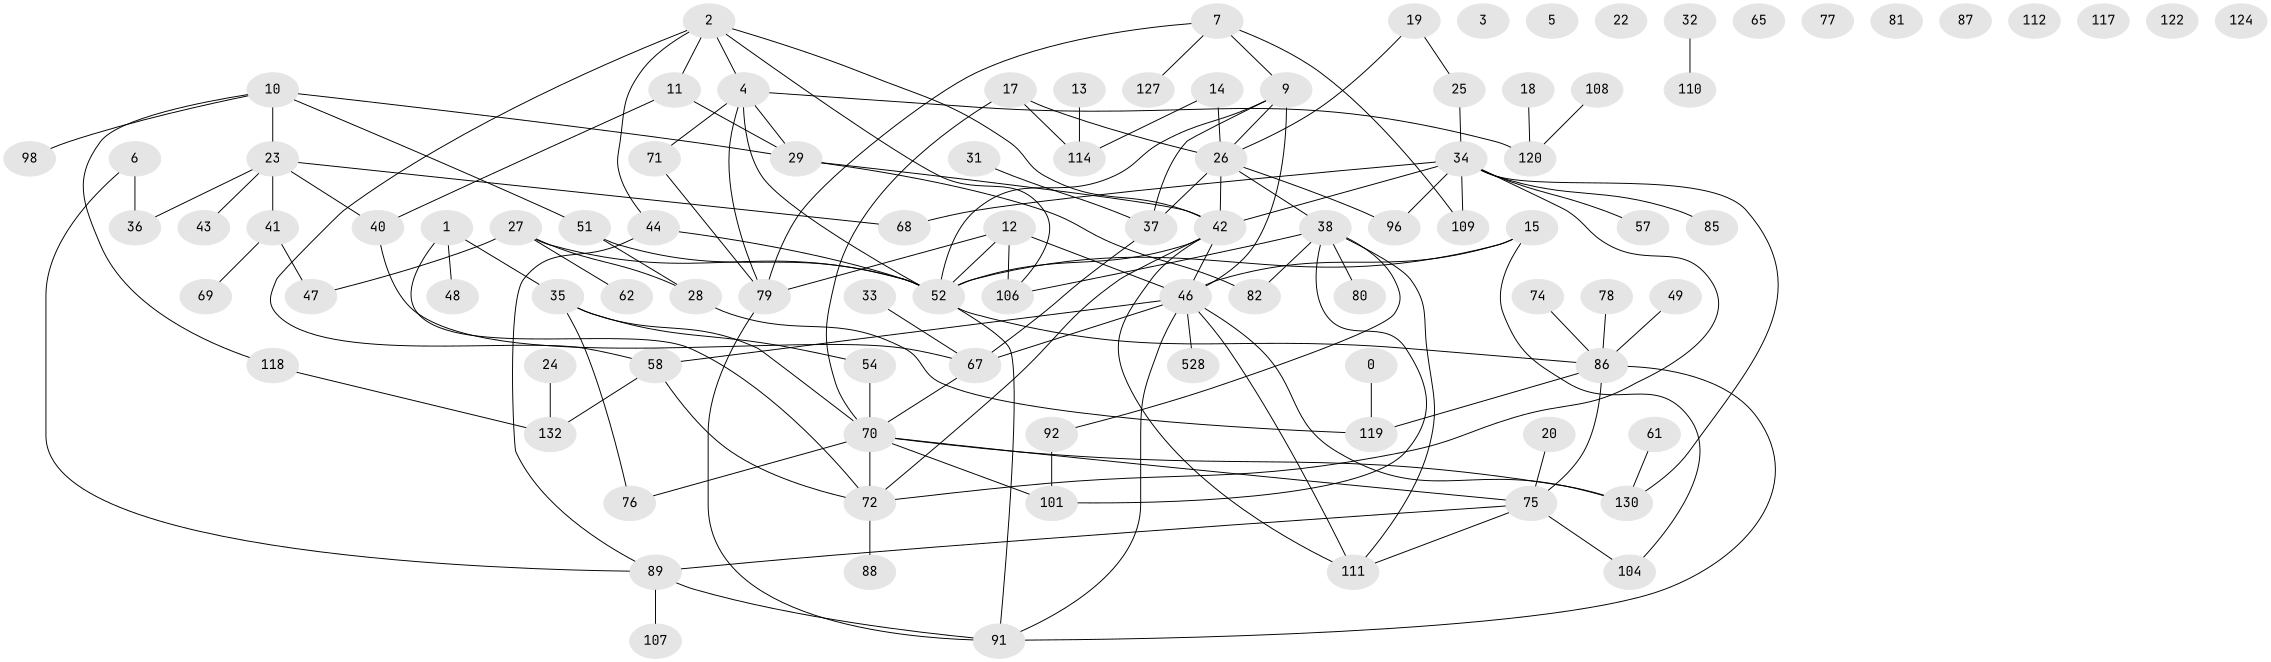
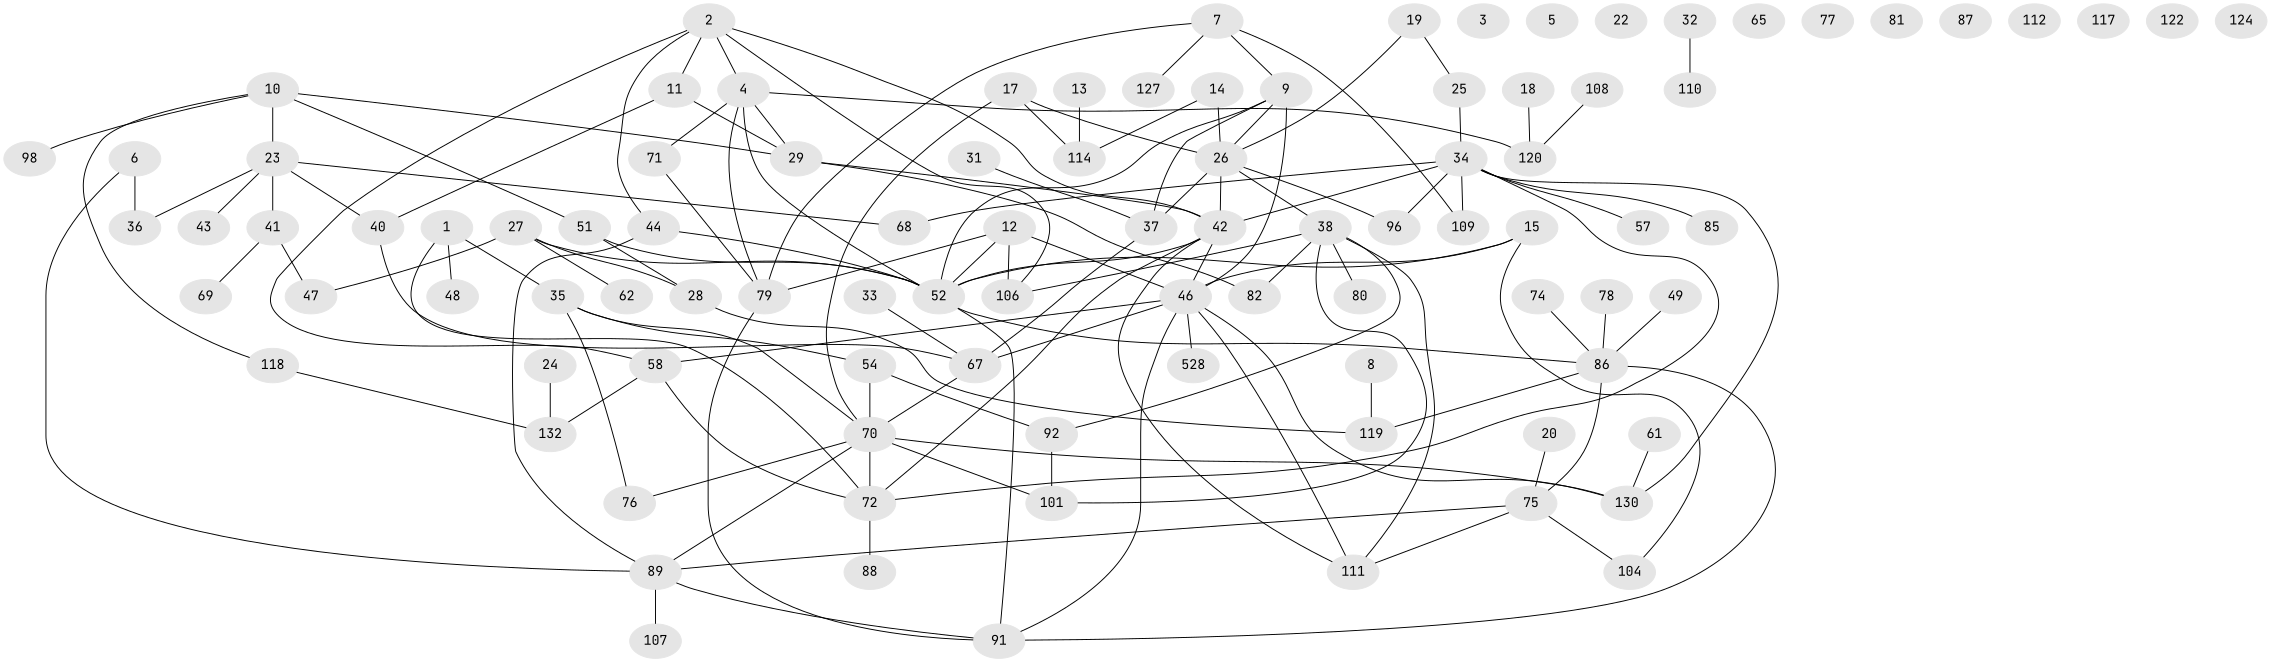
node "0": label "0" -> "8"
edge "54" -- "92": added
edge "70" -- "75": now "70" -- "89"
